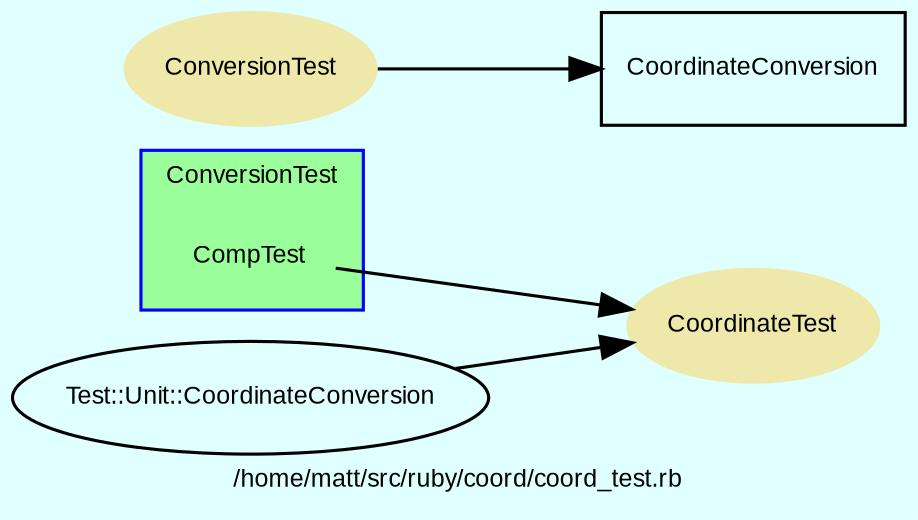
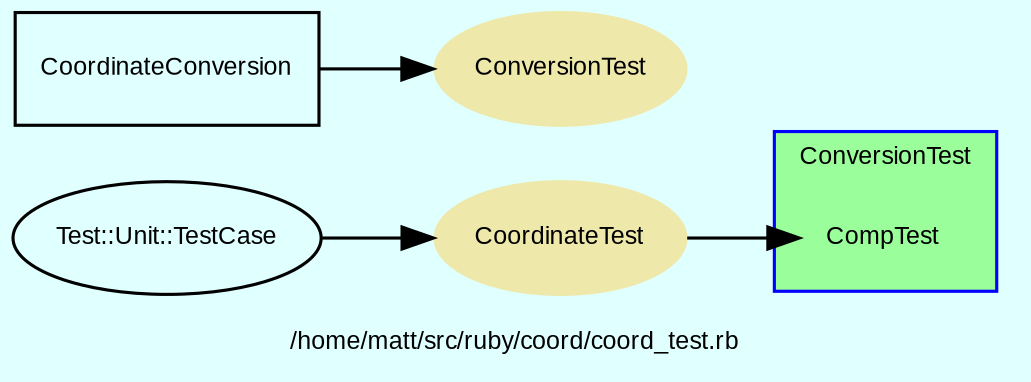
edge "ConversionTest" -> "CoordinateConversion": reversed
edge "CompTest" -> "CoordinateTest": reversed
node "Test::Unit::CoordinateConversion": label "Test::Unit::CoordinateConversion" -> "Test::Unit::TestCase"
